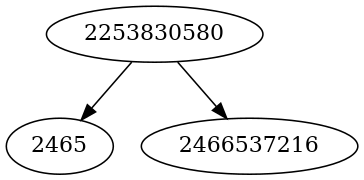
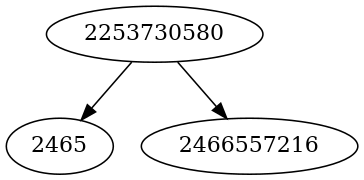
node "2253830580": label "2253830580" -> "2253730580"
node "2466537216": label "2466537216" -> "2466557216"
